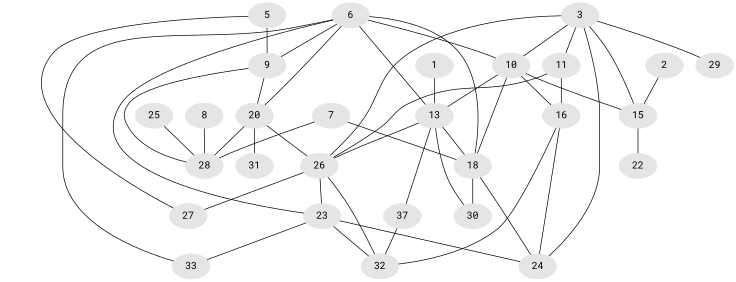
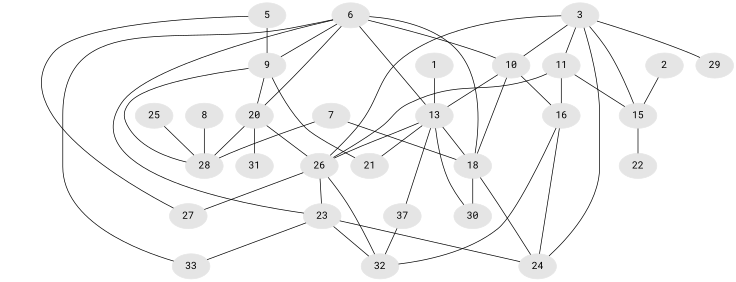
edge "10" -- "15": now "11" -- "15"
node "21": added
